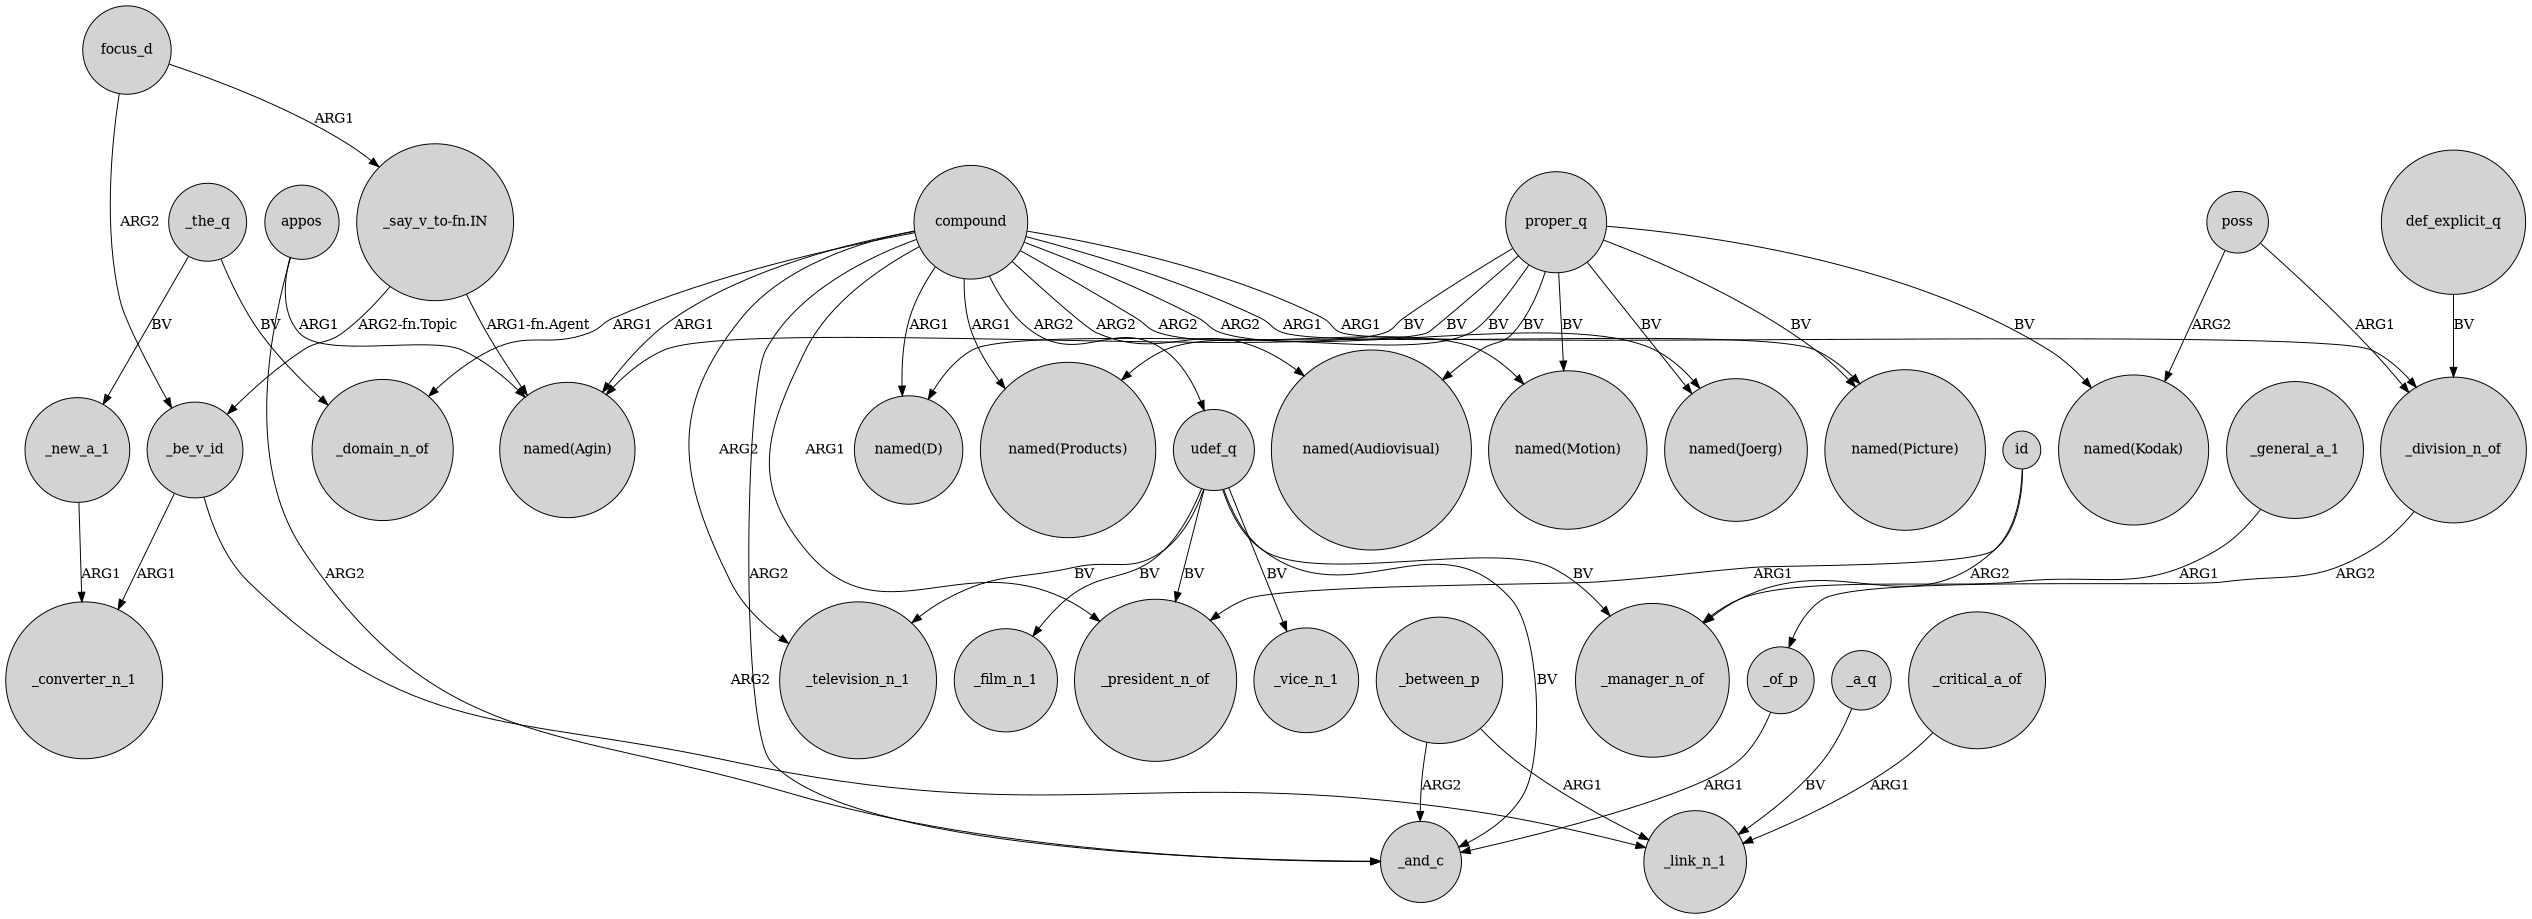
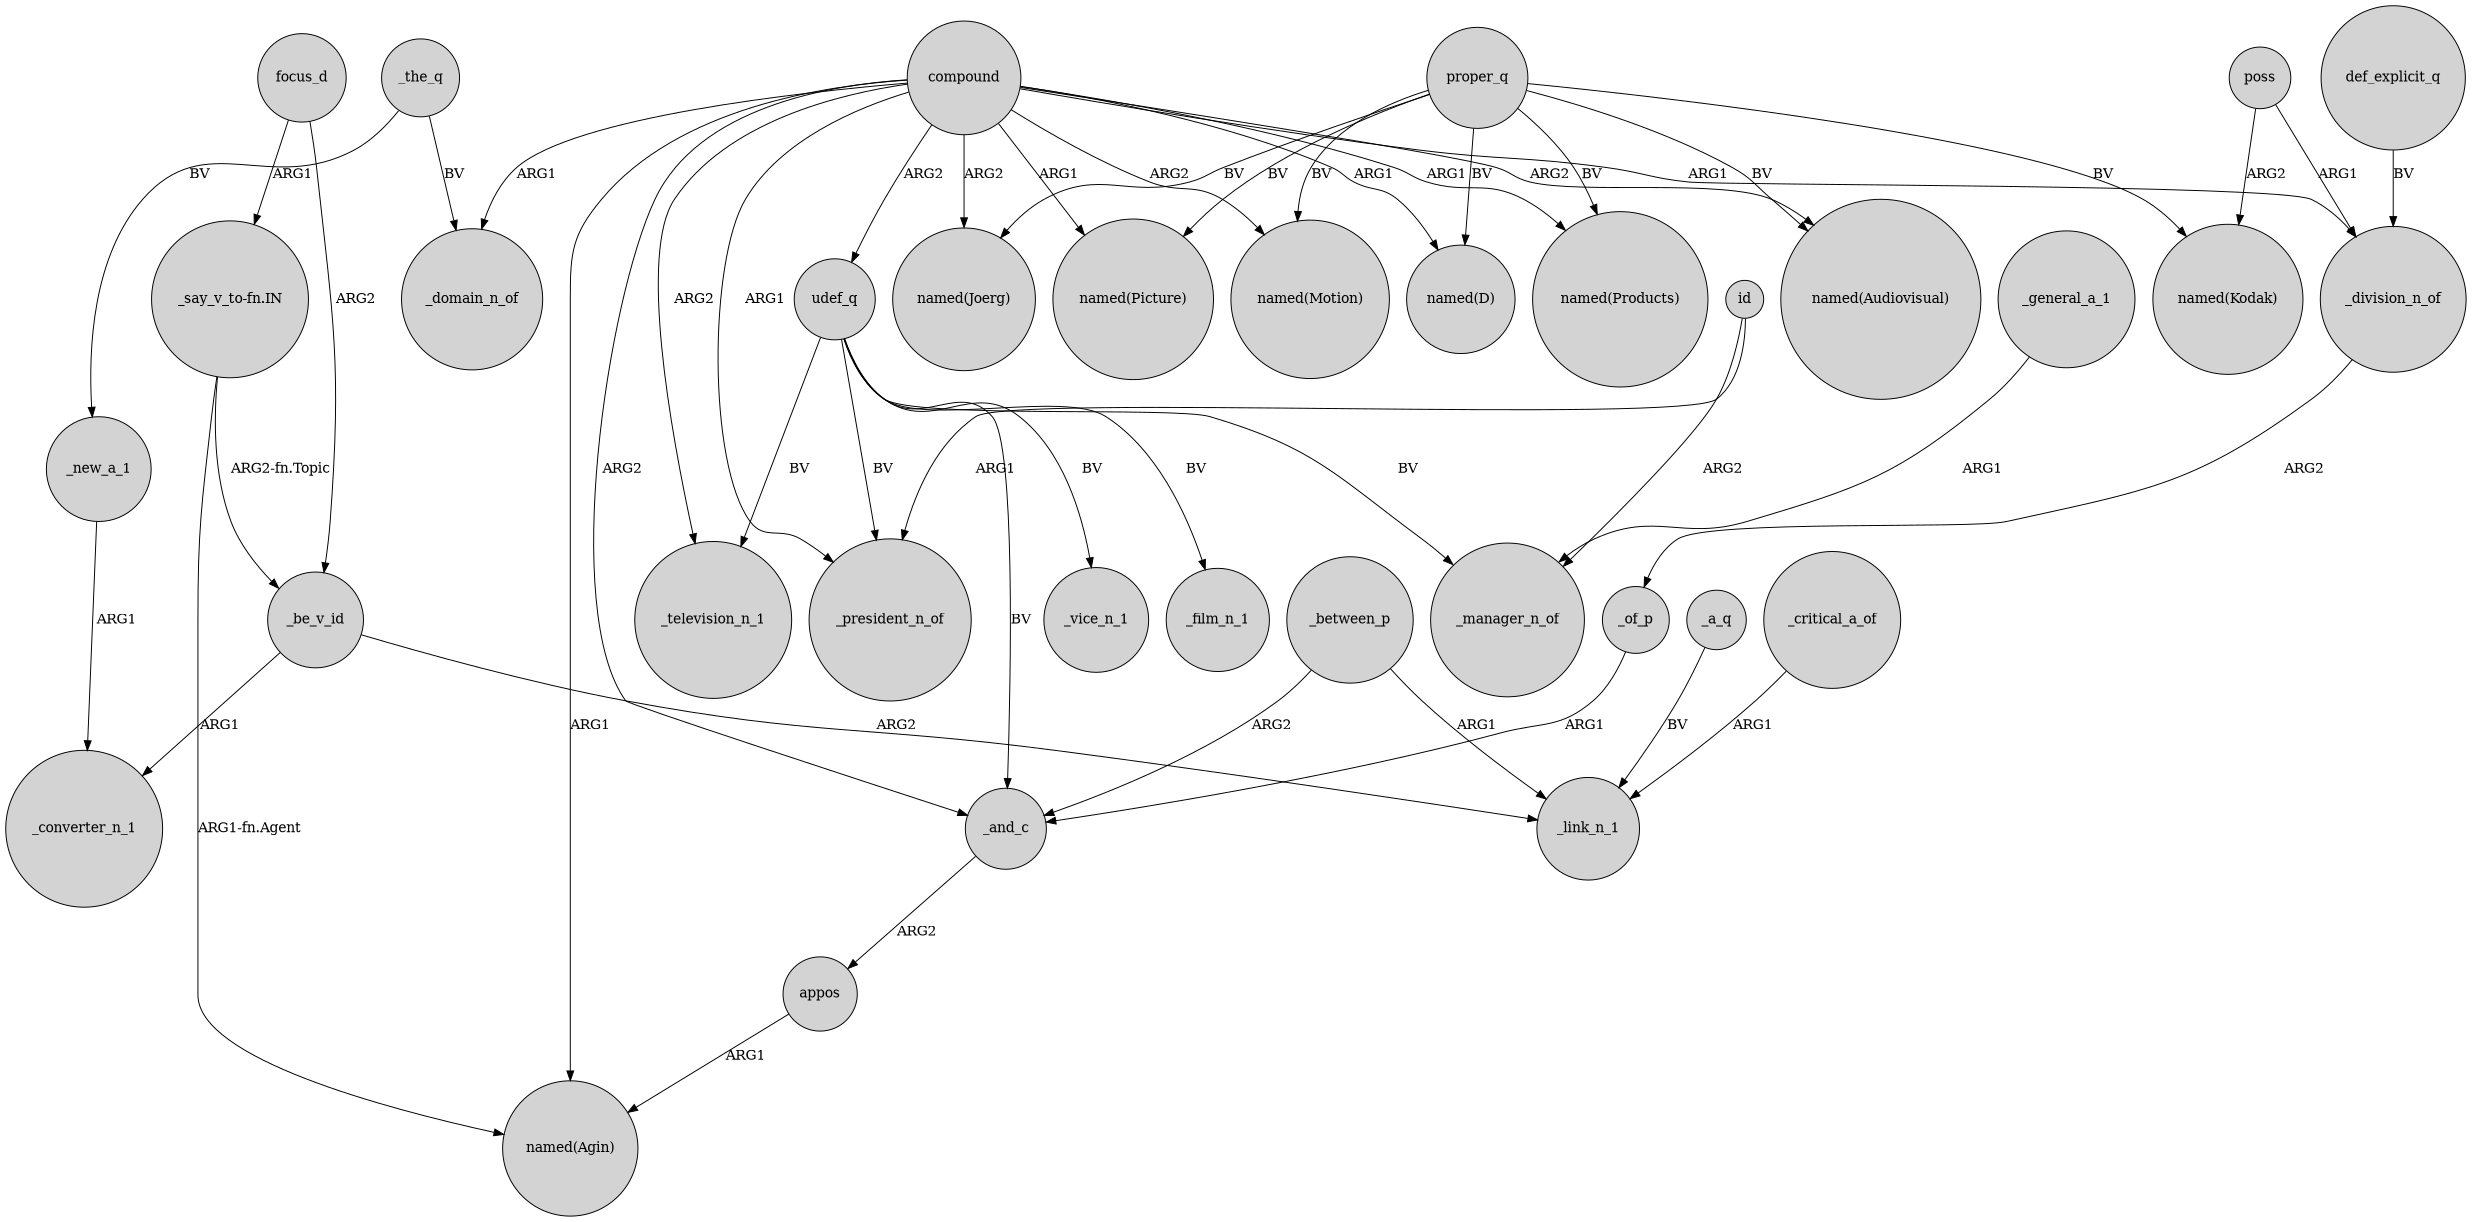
edge "proper_q" -> "named(Agin)": removed, label "BV"
edge "appos" -> "_and_c": reversed
